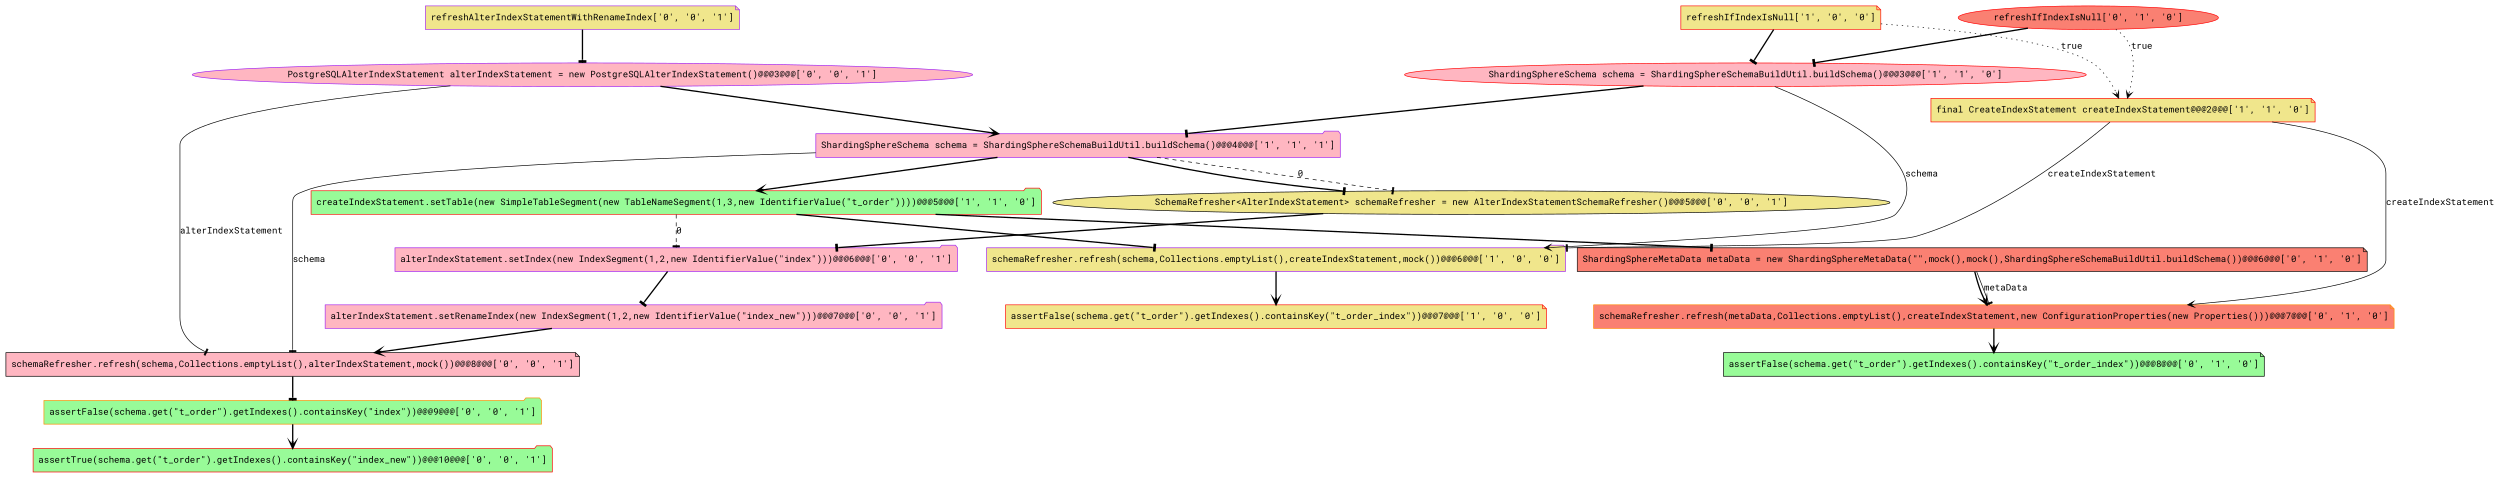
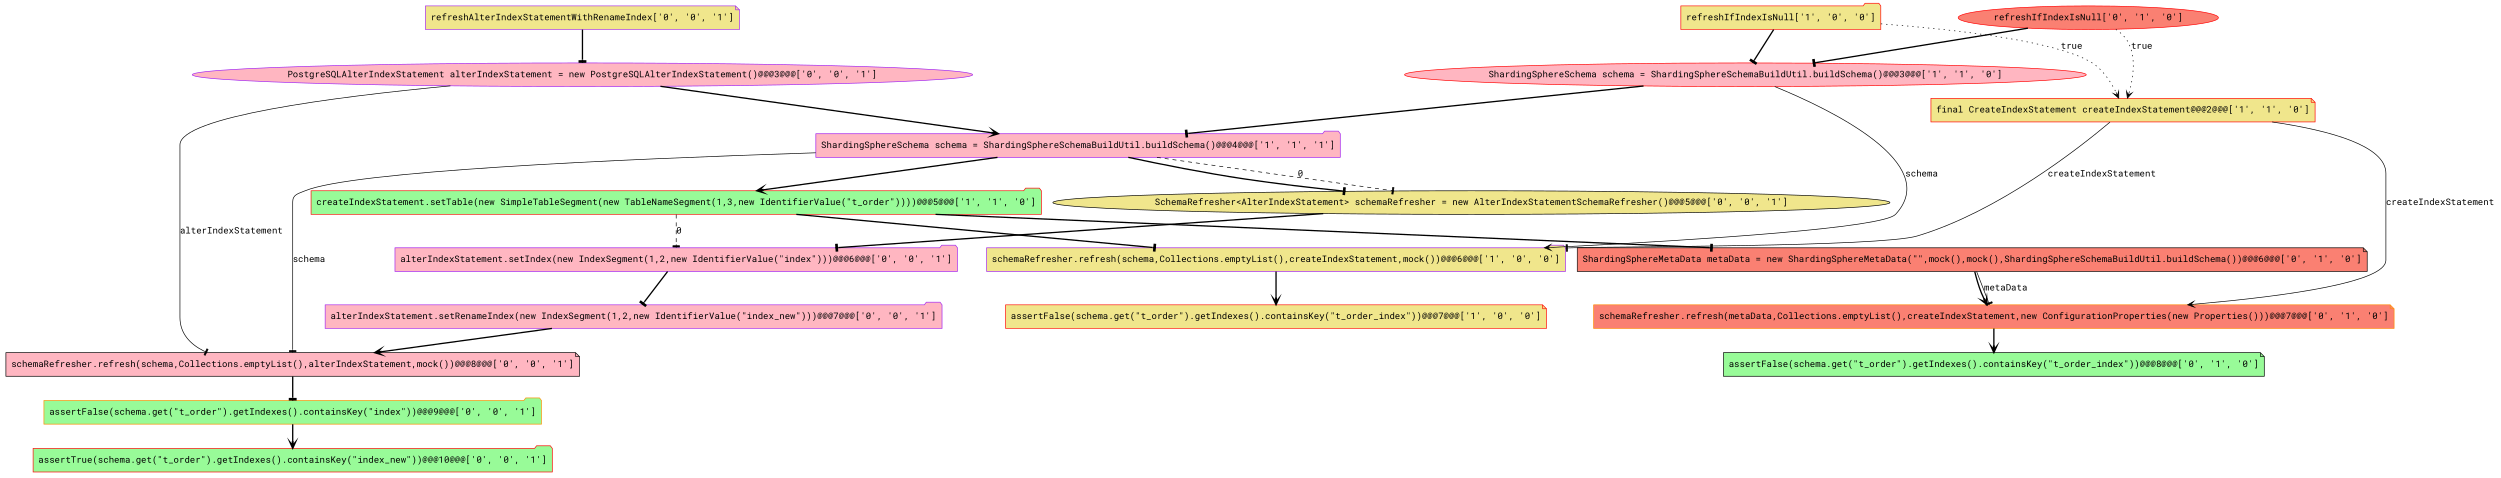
node "refreshIfIndexIsNull['1', '0', '0']": shape note -> folder
